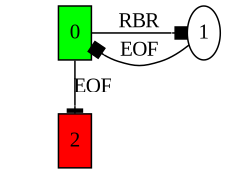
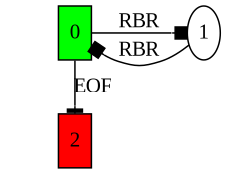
edge "1" -> "0": label "EOF" -> "RBR"
